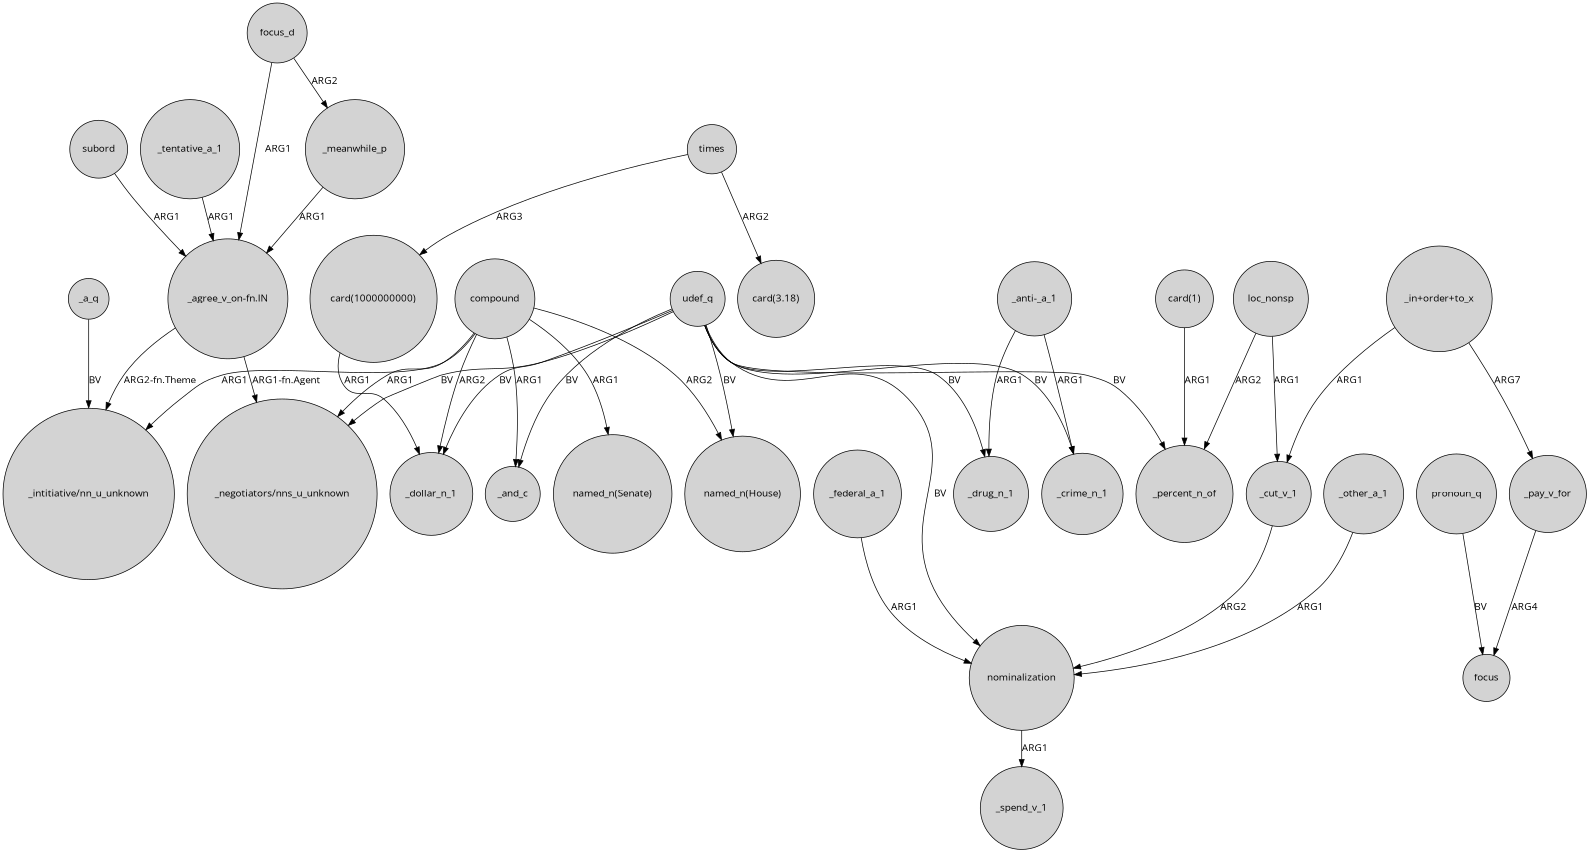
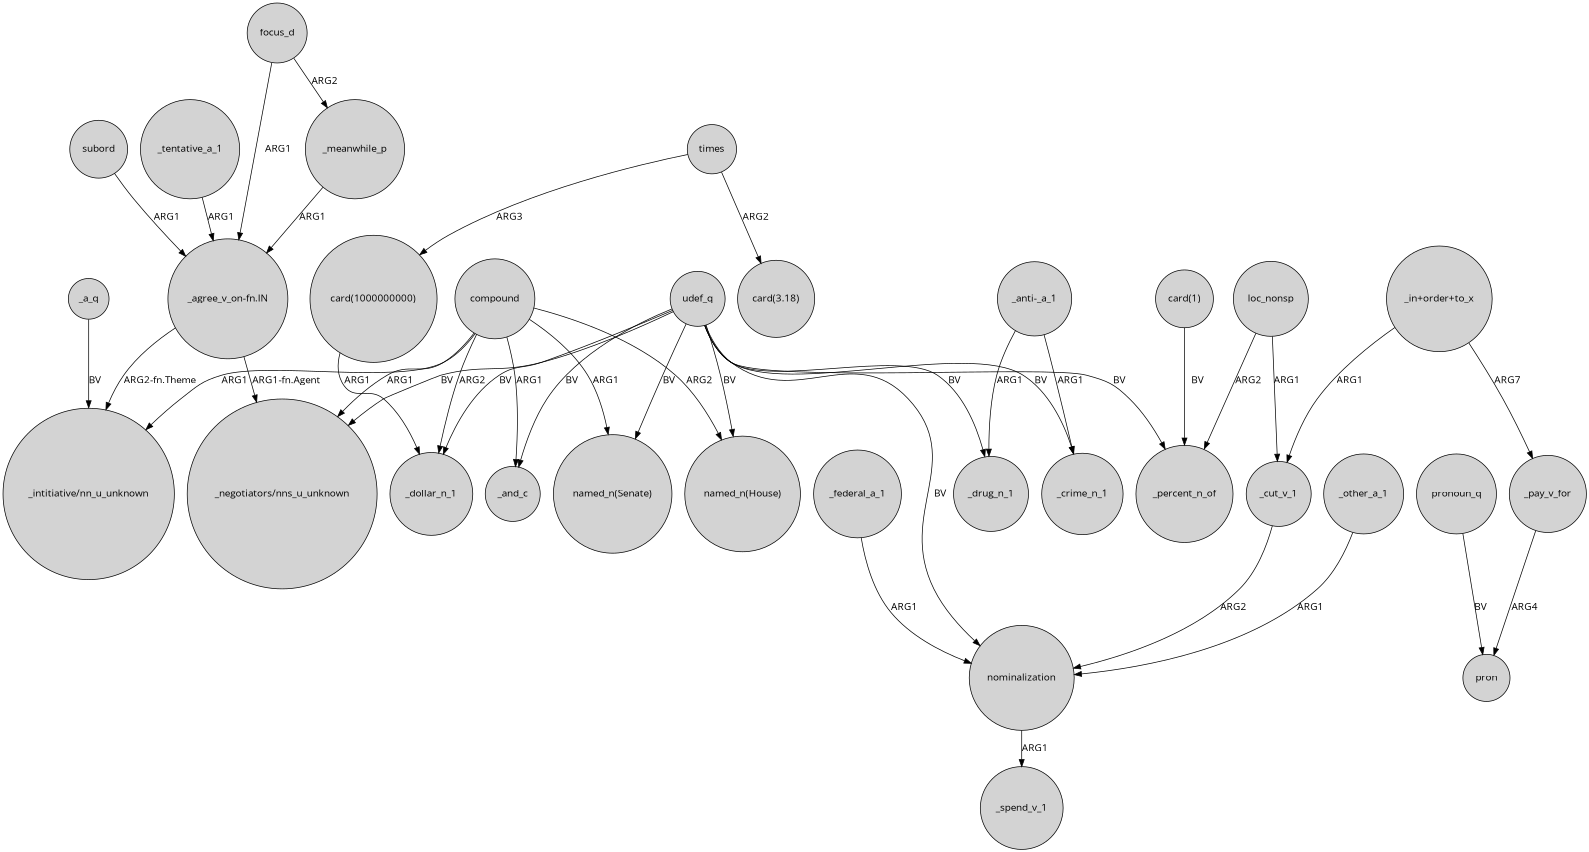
edge "udef_q" -> "named_n(Senate)": added, label "BV"
edge "card(1)" -> "_percent_n_of": label "ARG1" -> "BV"
node "focus": label "focus" -> "pron"
